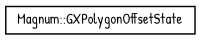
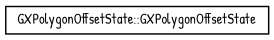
node "Magnum::GXPolygonOffsetState": label "Magnum::GXPolygonOffsetState" -> "GXPolygonOffsetState::GXPolygonOffsetState"
